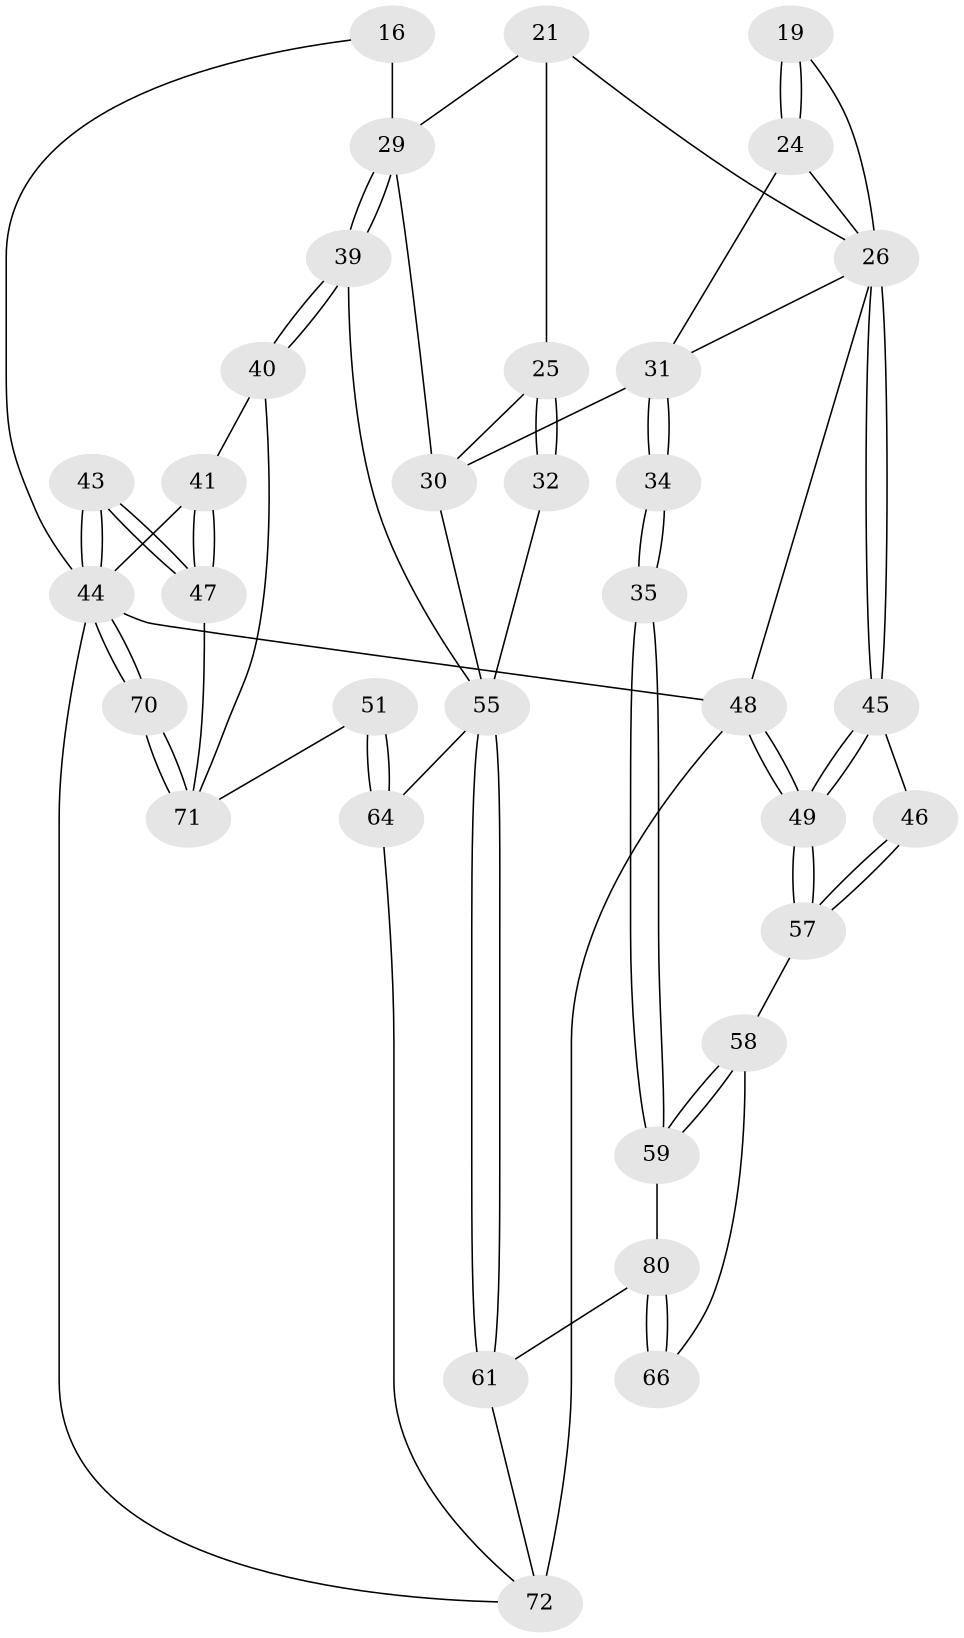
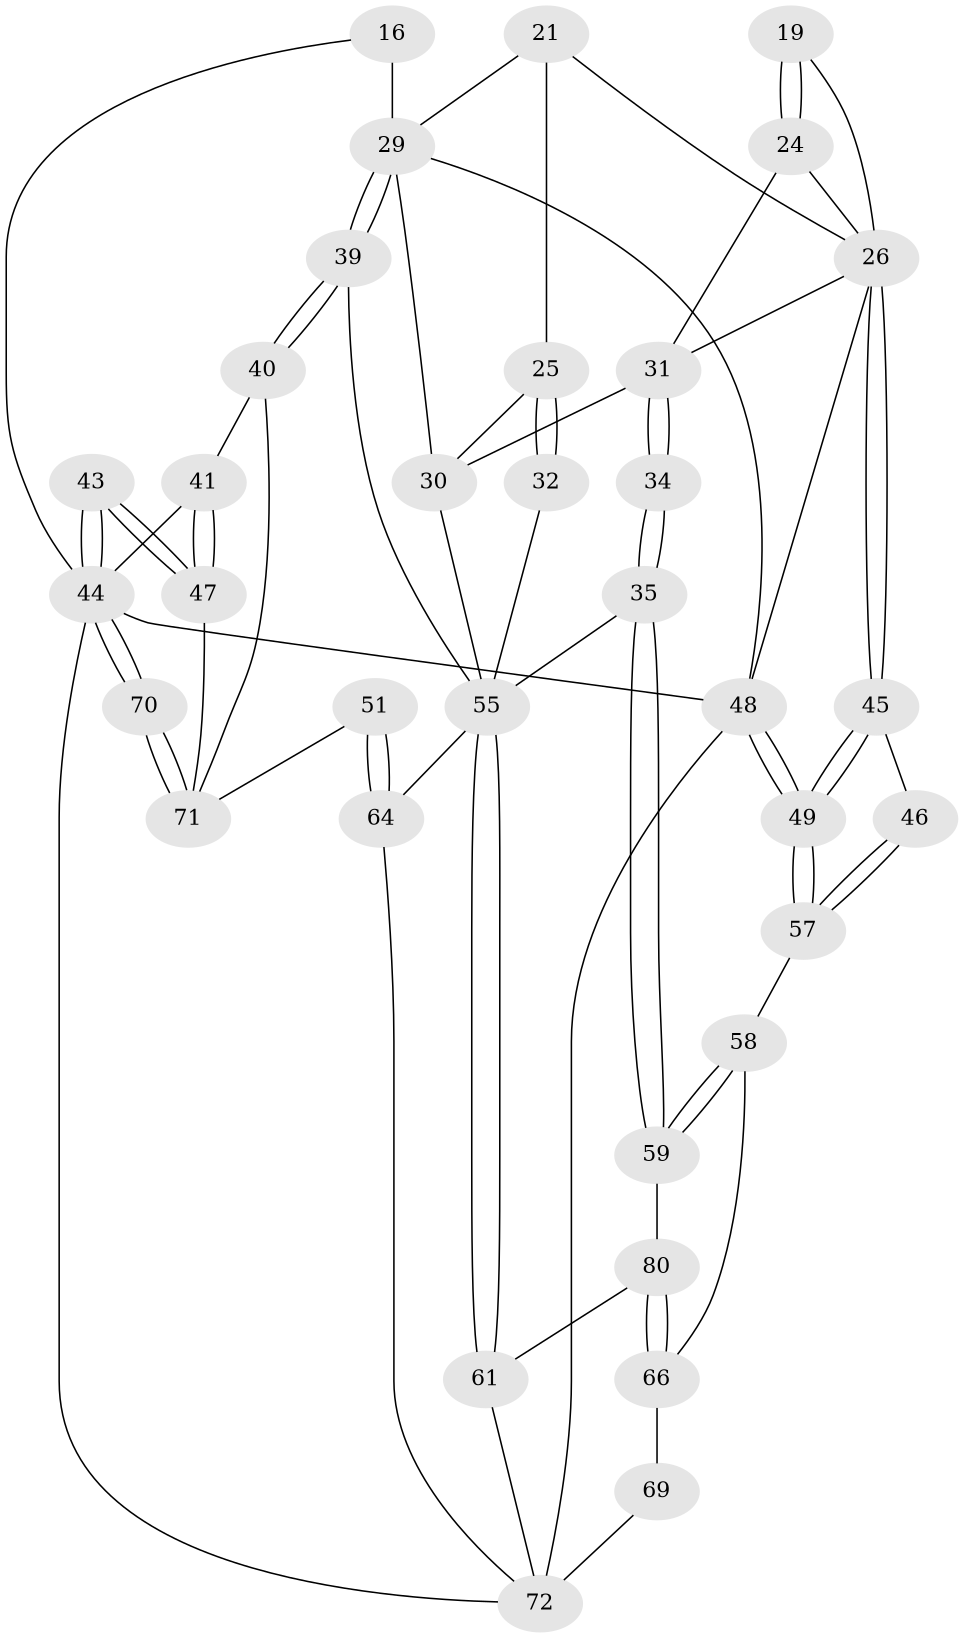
edge "29" -- "48": added
edge "35" -- "55": added
node "69": added
